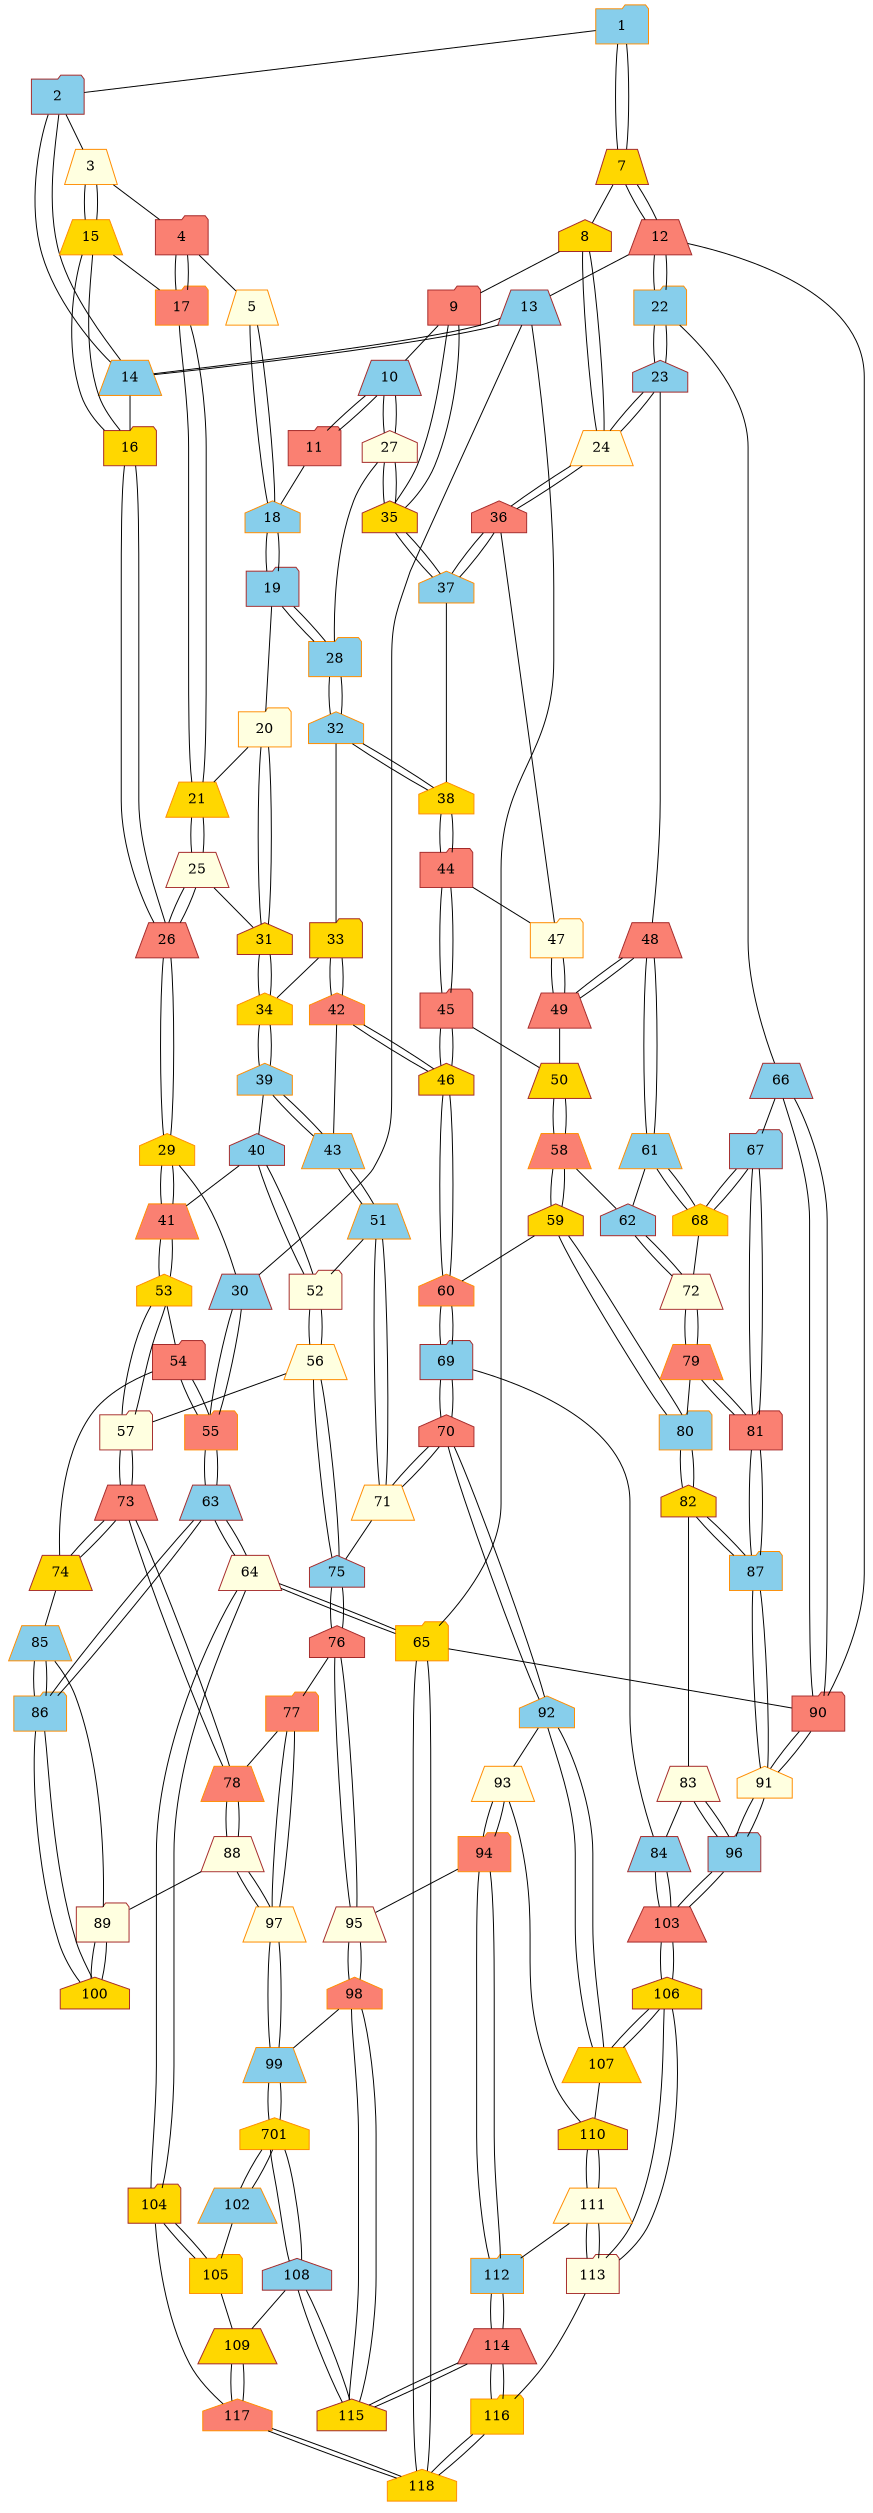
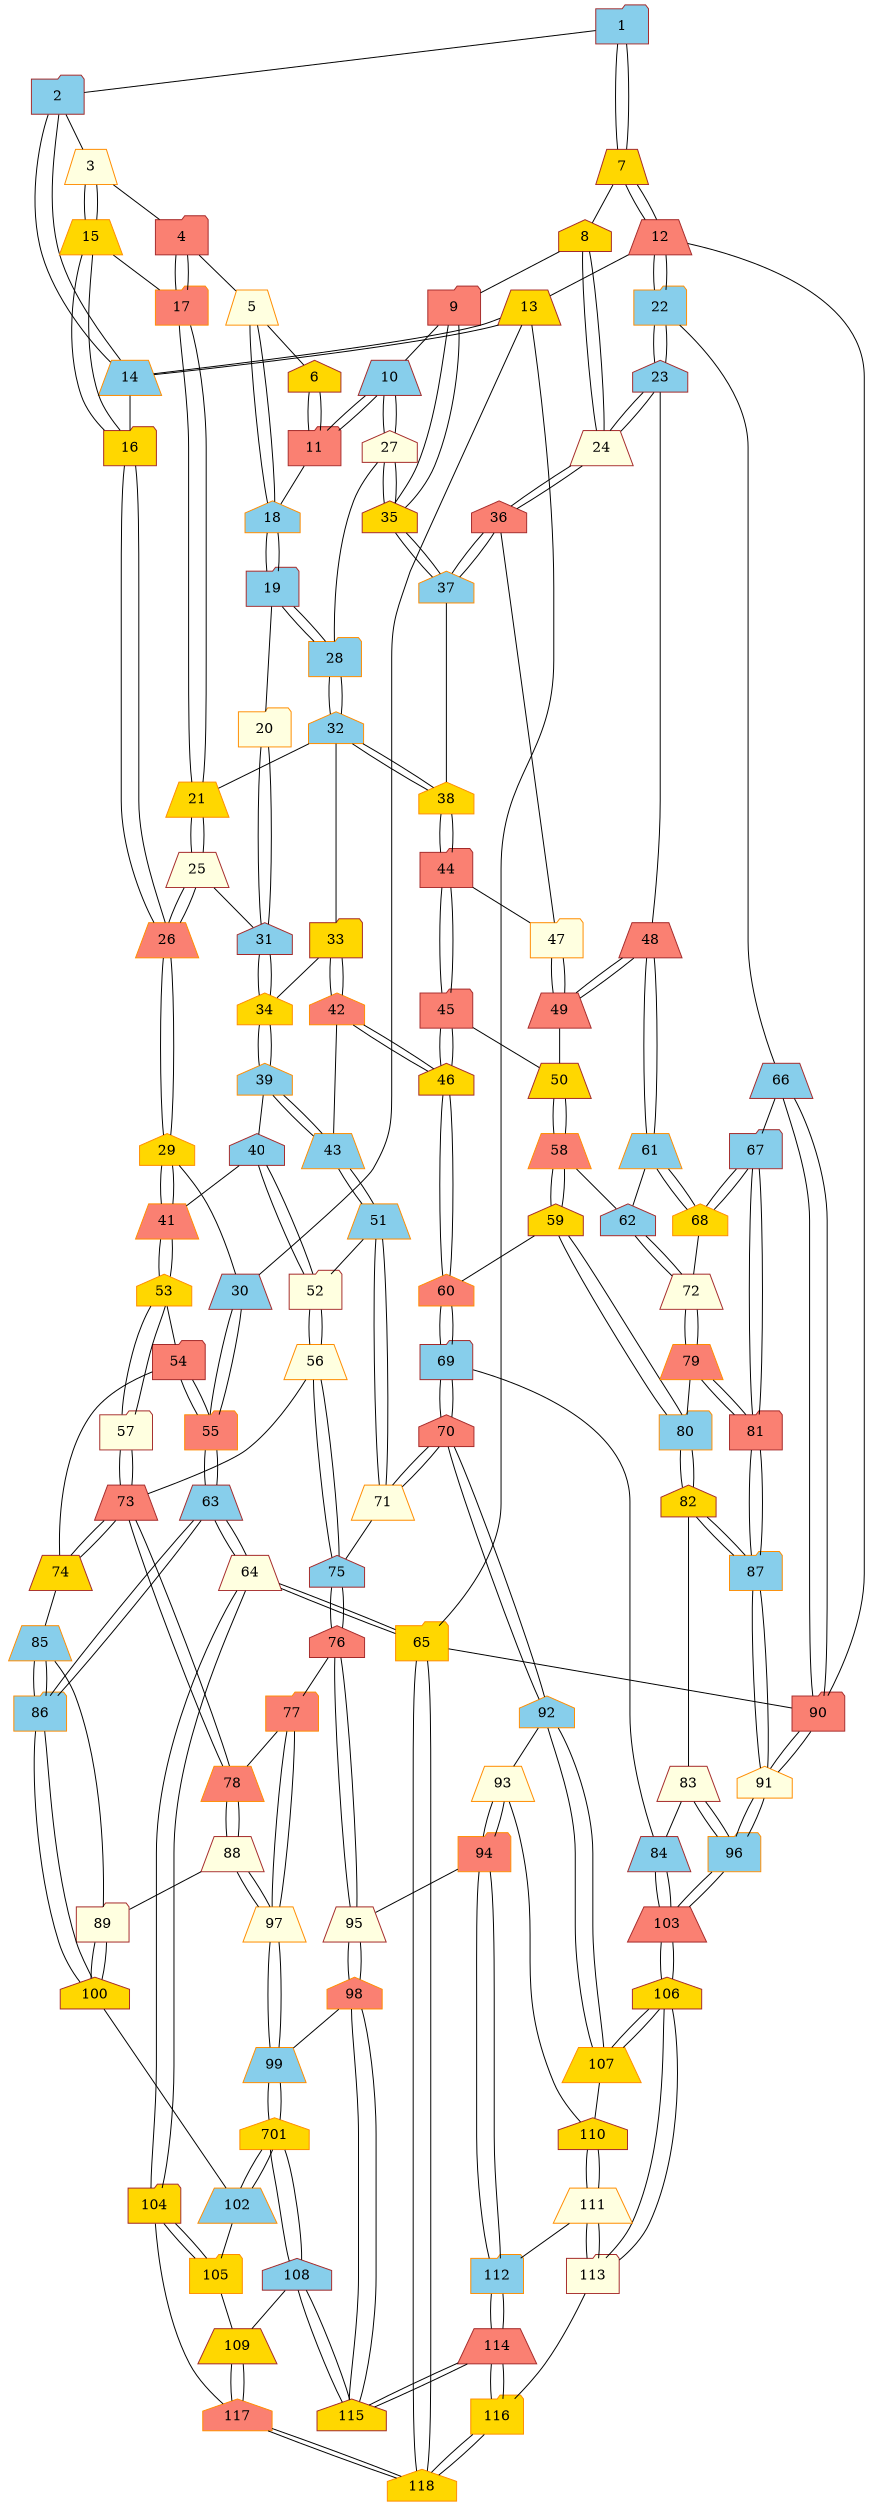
node "1": color darkorange -> brown
node "13": fillcolor skyblue -> gold
node "6": added
node "24": color darkorange -> brown
edge "20" -- "21": now "32" -- "21"
node "26": color brown -> darkorange
node "31": fillcolor gold -> skyblue
edge "56" -- "57": now "56" -- "73"
node "96": color brown -> darkorange
edge "100" -- "102": added
